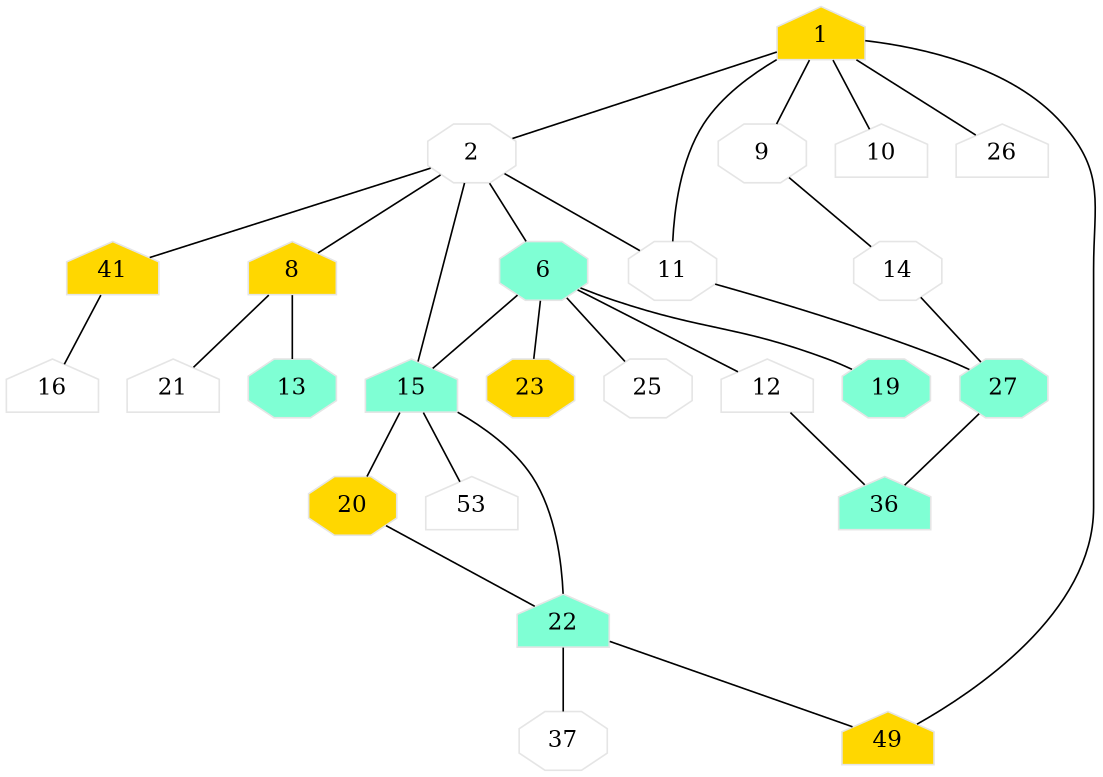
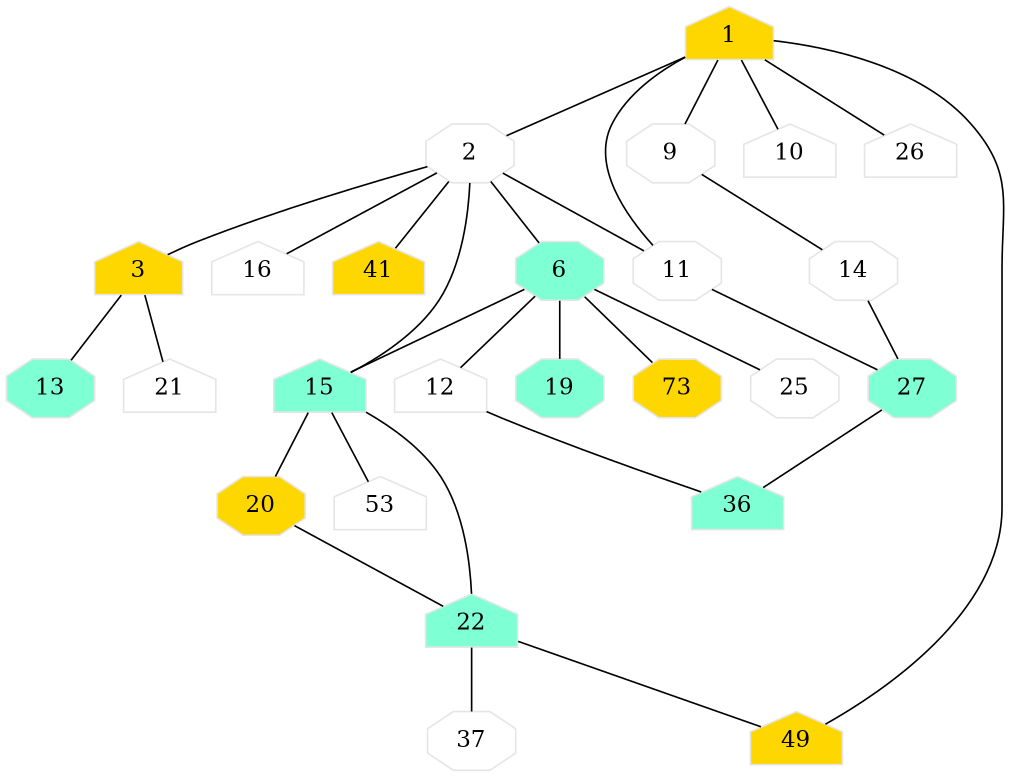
node "8": label "8" -> "3"
edge "41" -- "16": now "2" -- "16"
node "23": label "23" -> "73"
